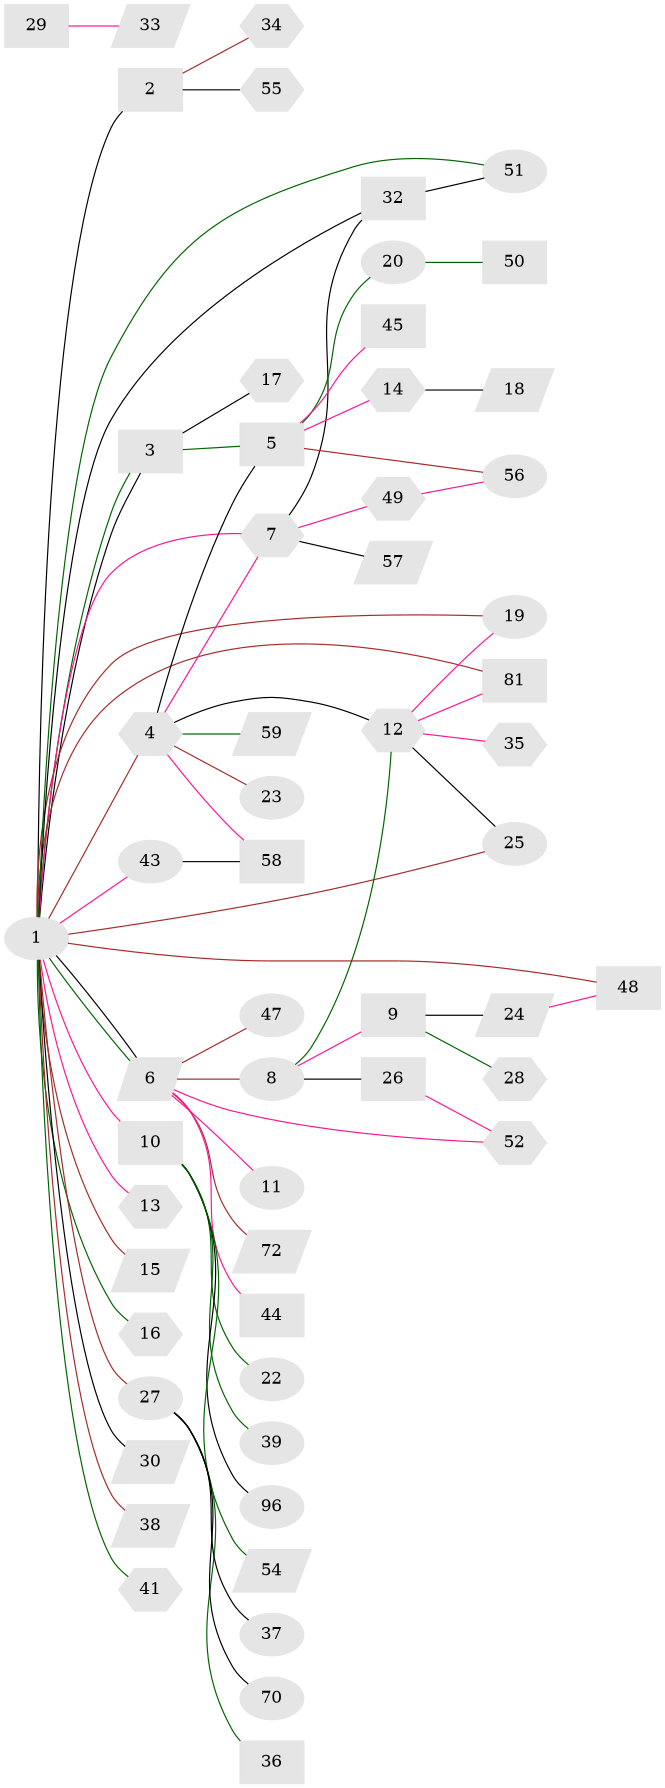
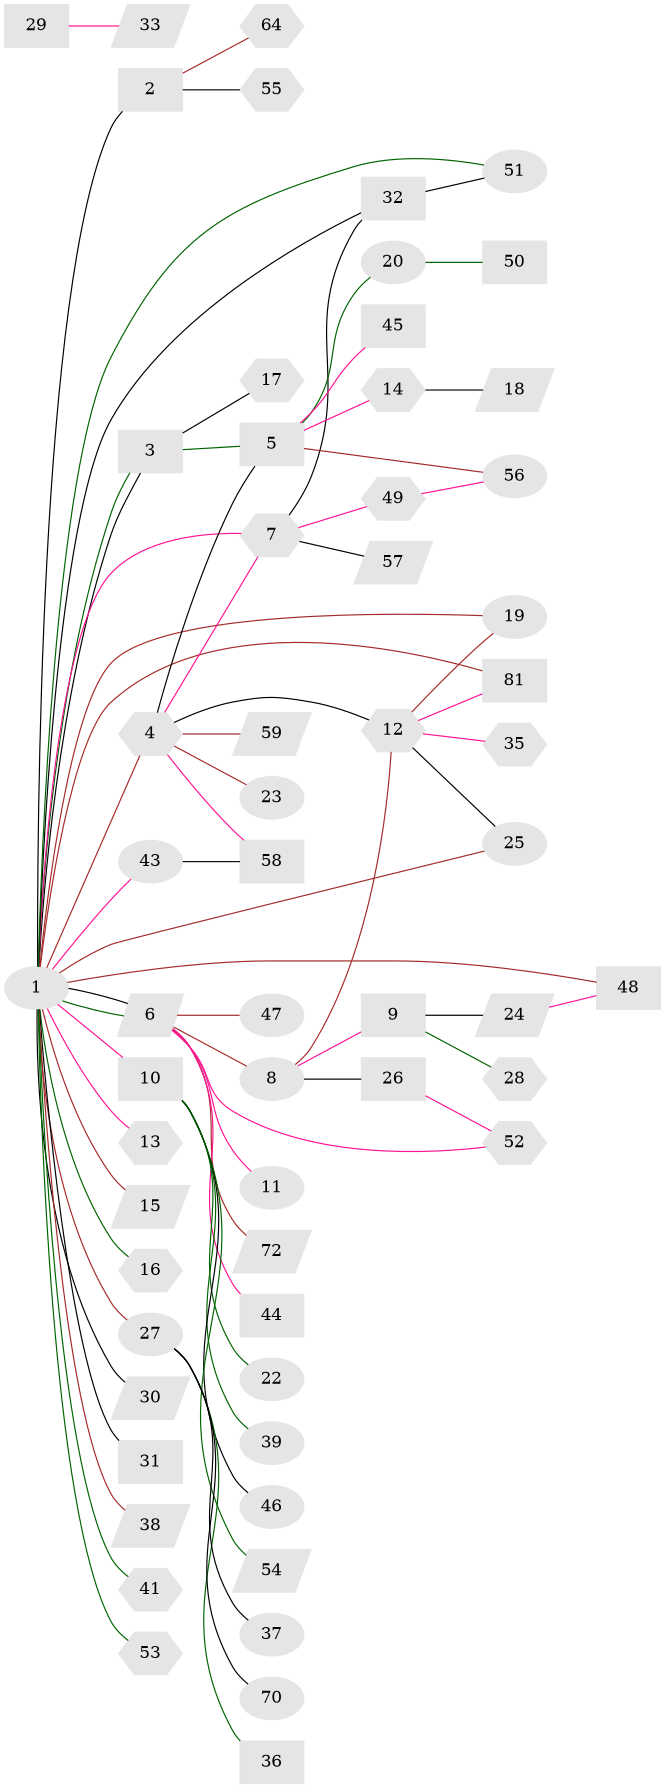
node "34": label "34" -> "64"
edge "19" -- "12": color deeppink -> brown
edge "4" -- "59": color darkgreen -> brown
edge "12" -- "8": color darkgreen -> brown
node "31": added
node "96": label "96" -> "46"
node "53": added
